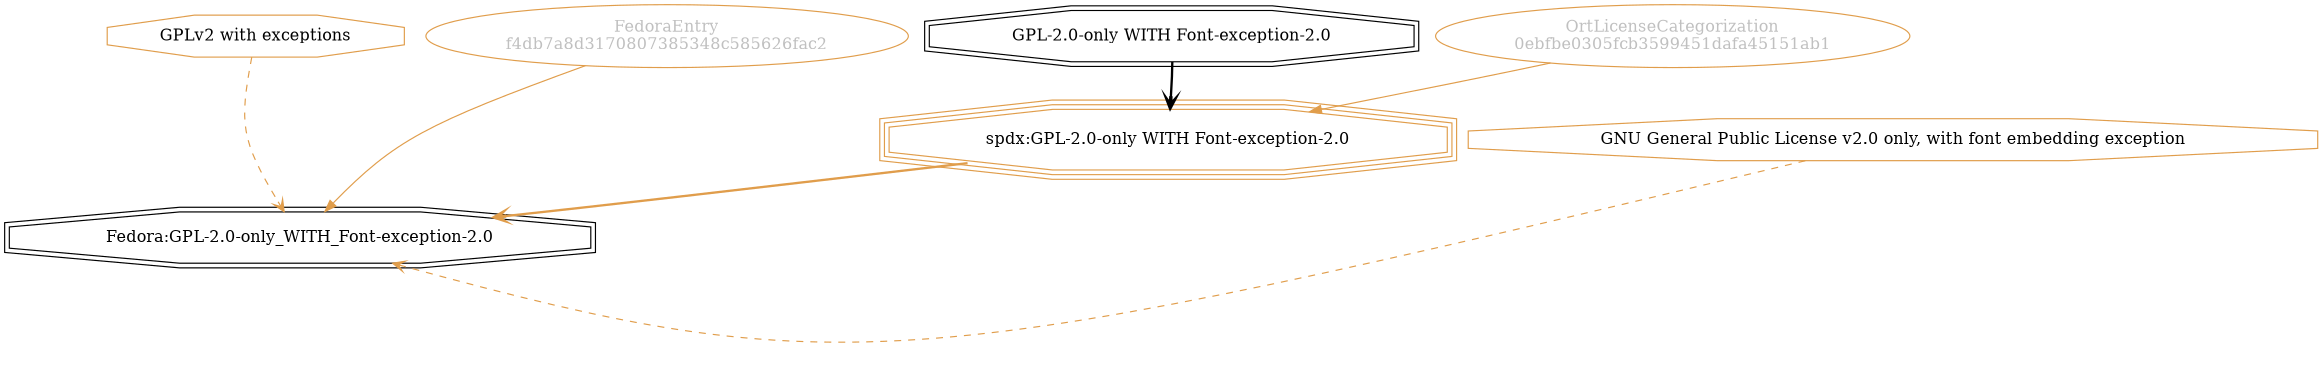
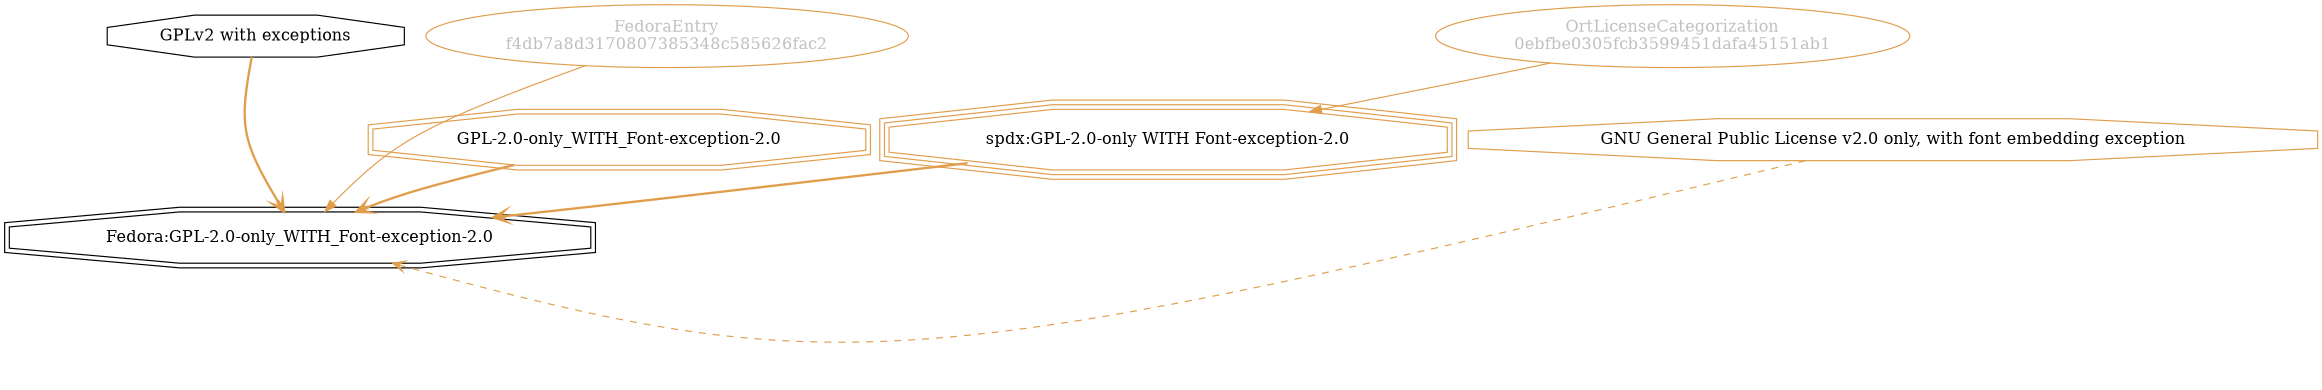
node "GPLv2 with exceptions": color #e09d4b -> black
node "GPL-2.0-only WITH Font-exception-2.0": removed
edge "GPLv2 with exceptions" -> "Fedora:GPL-2.0-only_WITH_Font-exception-2.0": style dashed -> bold
node "GPL-2.0-only_WITH_Font-exception-2.0": added
